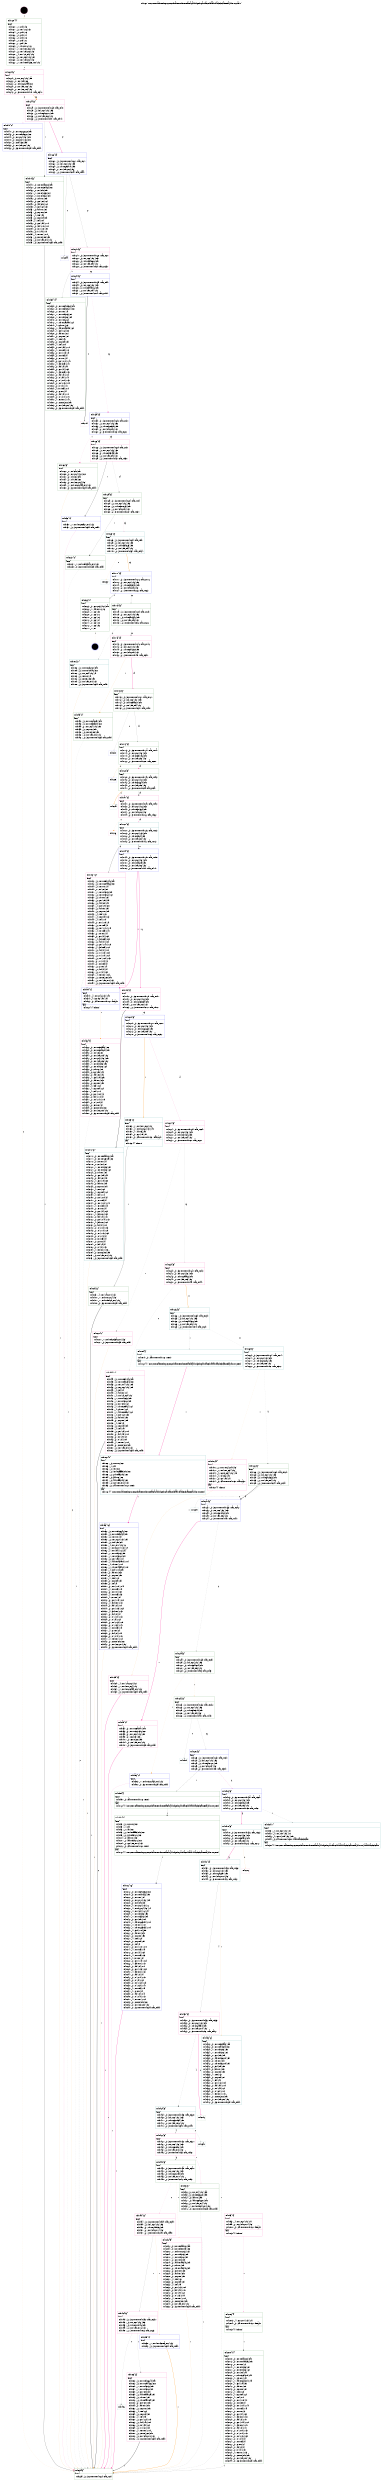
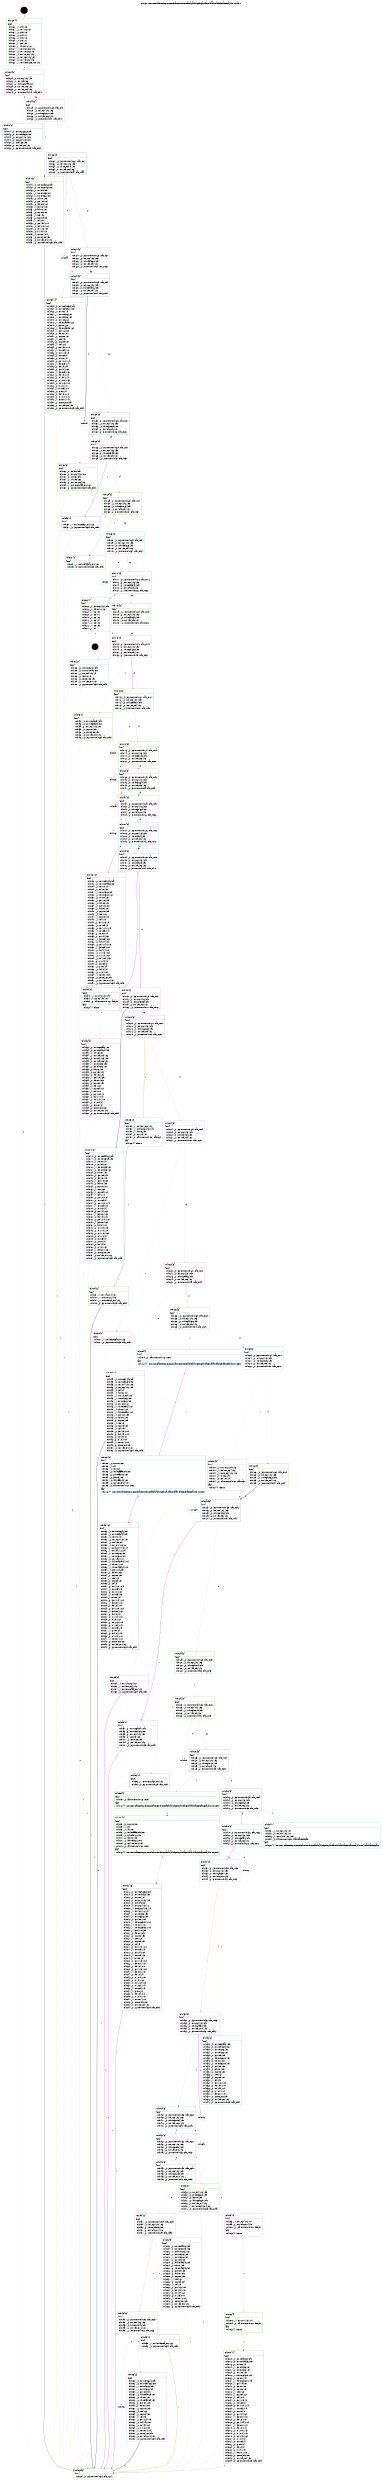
edge "0x401649 [25]" -> "0x401662 [25]": removed, label "27"
edge "0x401b5b [144]" -> "0x4023bf [5]": added, label "1"
